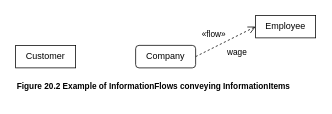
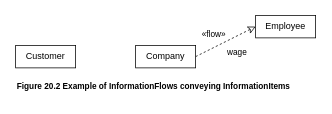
edge "Company" -> "Employee": arrowhead open -> classic
node "Company": shape rounded rectangle -> rectangle
